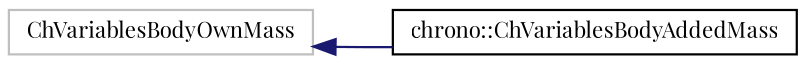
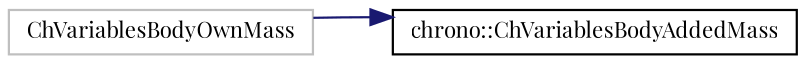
edge "chrono::ChVariablesBodyAddedMass" -> "ChVariablesBodyOwnMass": reversed
